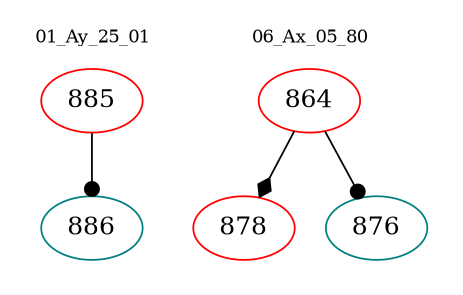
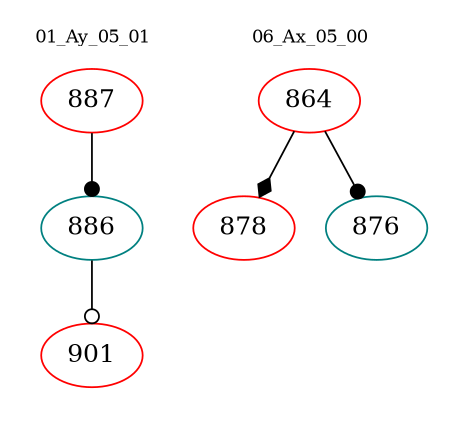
cluster "01_Ay_25_01": label "01_Ay_25_01" -> "01_Ay_05_01"
cluster "06_Ax_05_80": label "06_Ax_05_80" -> "06_Ax_05_00"
node "885": label "885" -> "887"
node "901": added
